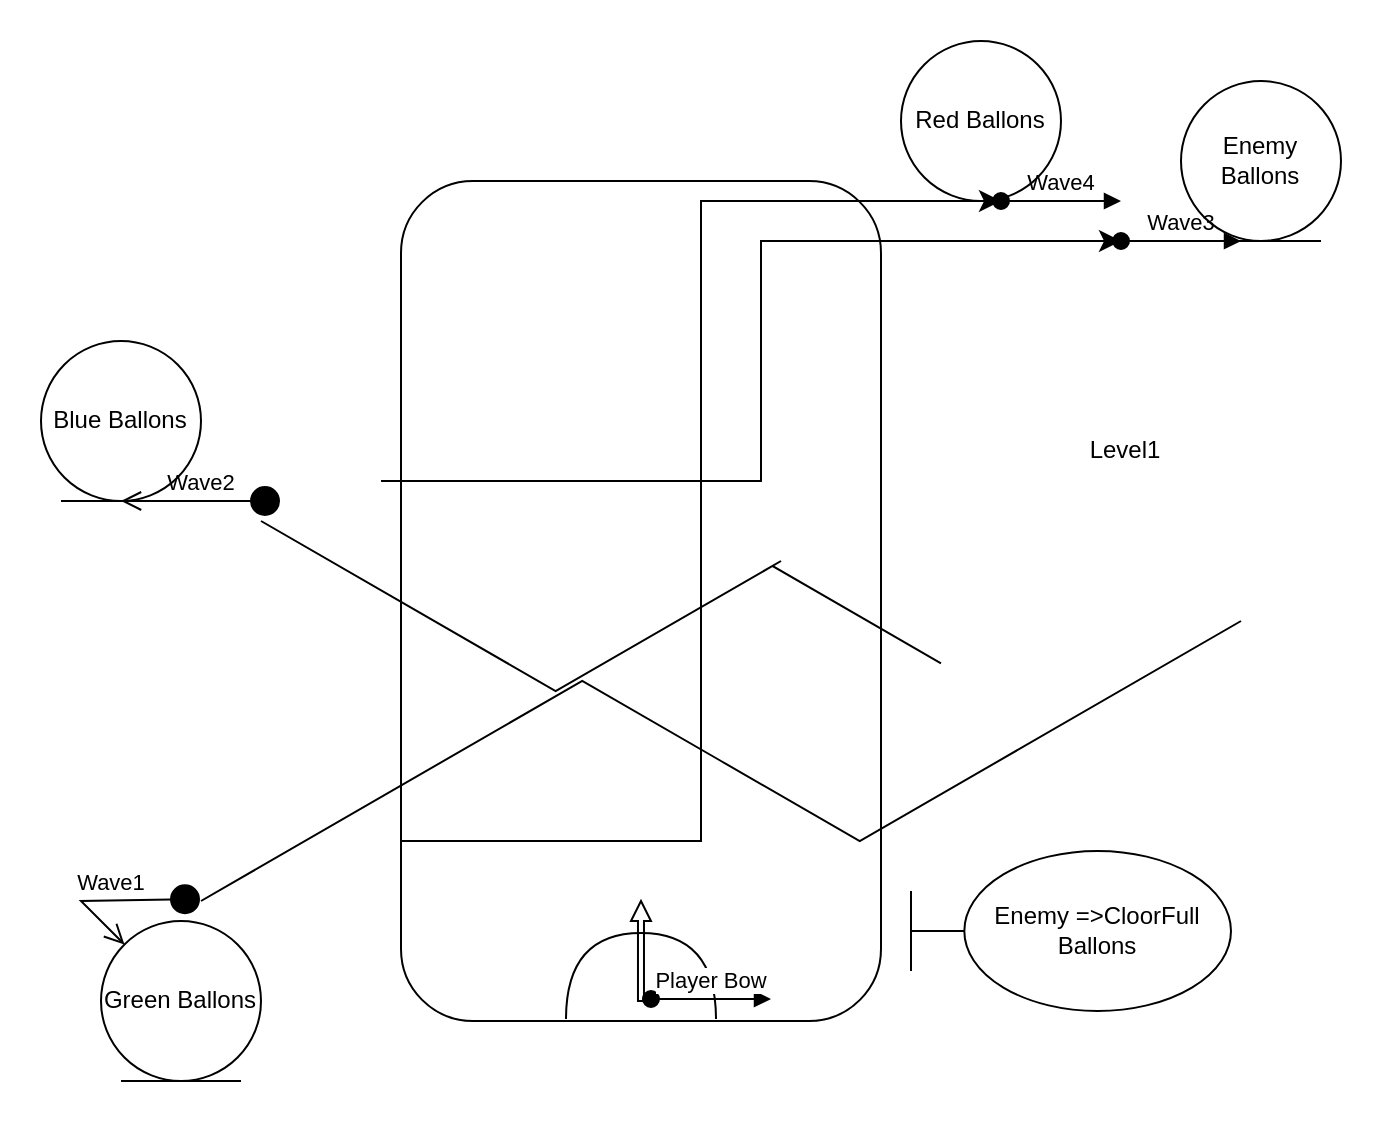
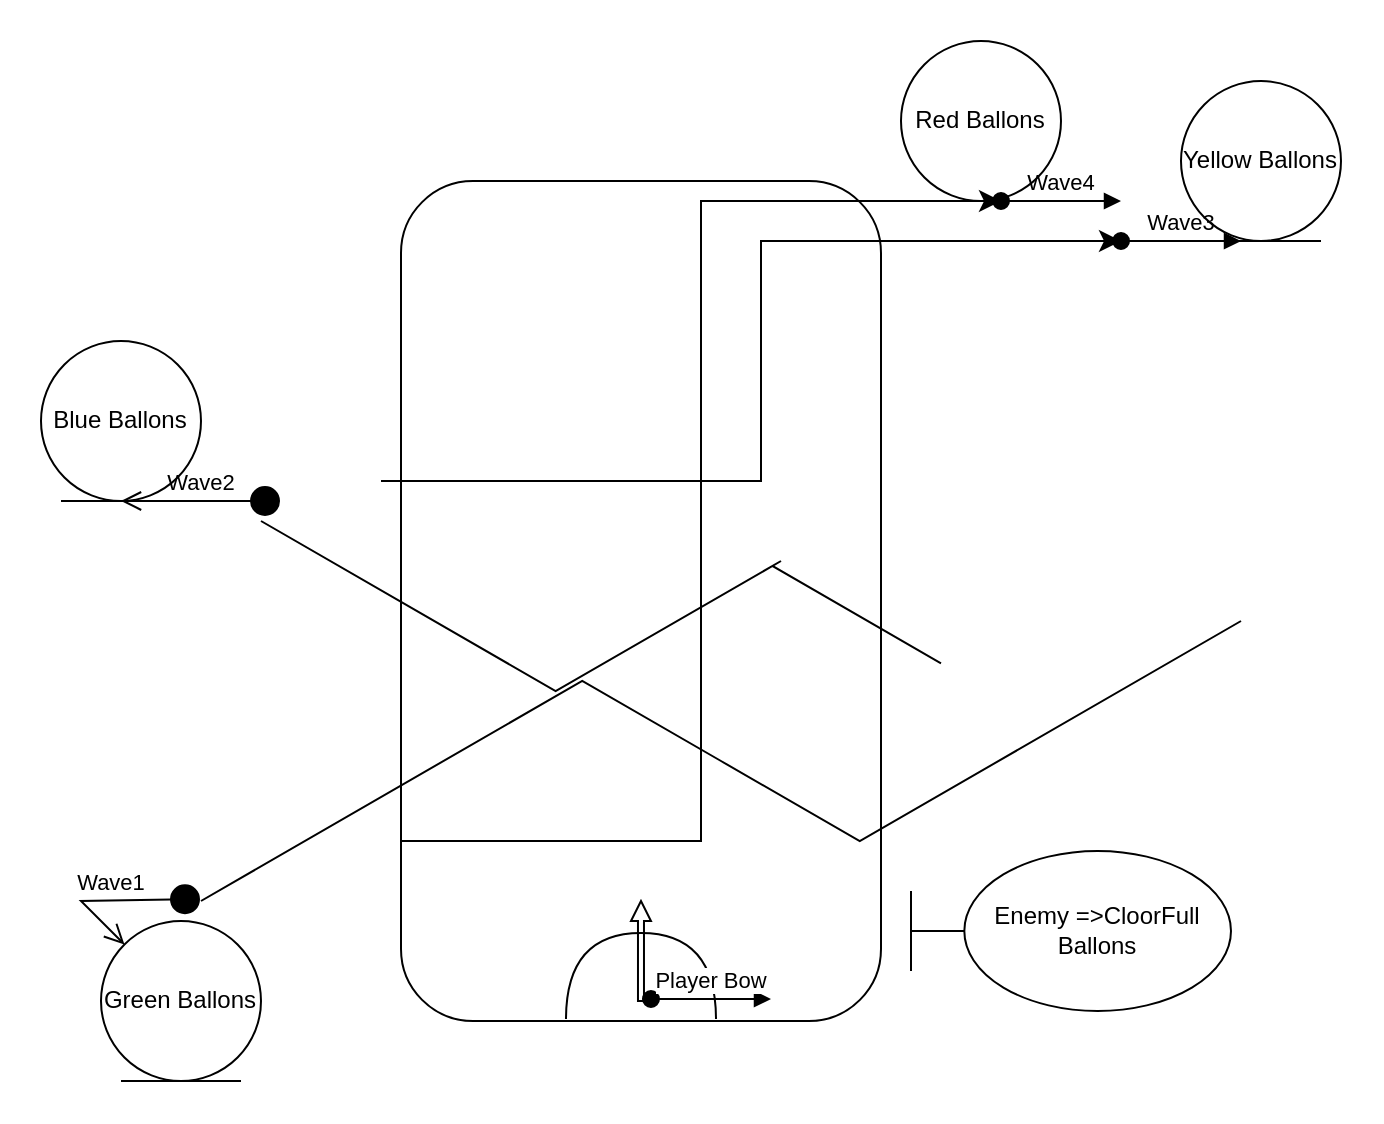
node "Enemy Ballons": label "Enemy Ballons" -> "Yellow Ballons"
node "Level1": removed
